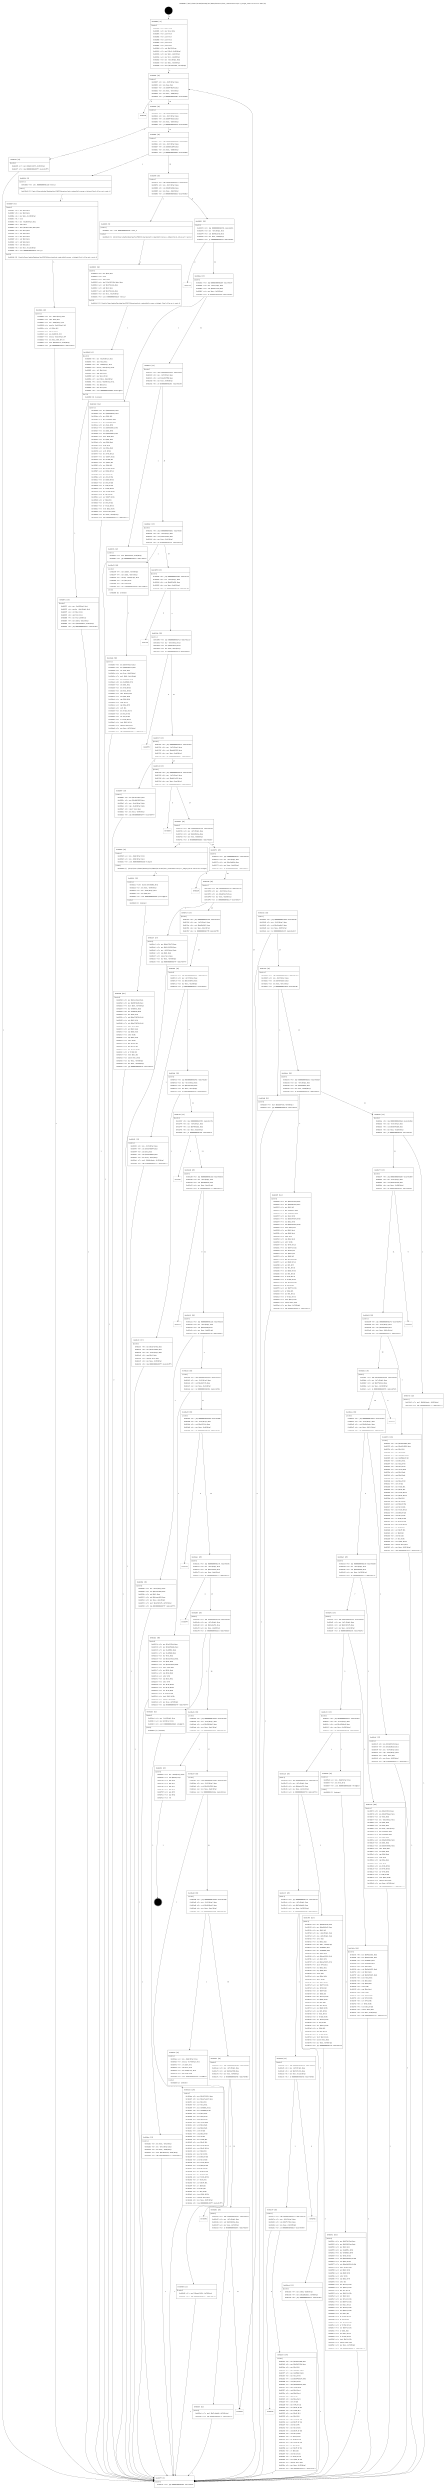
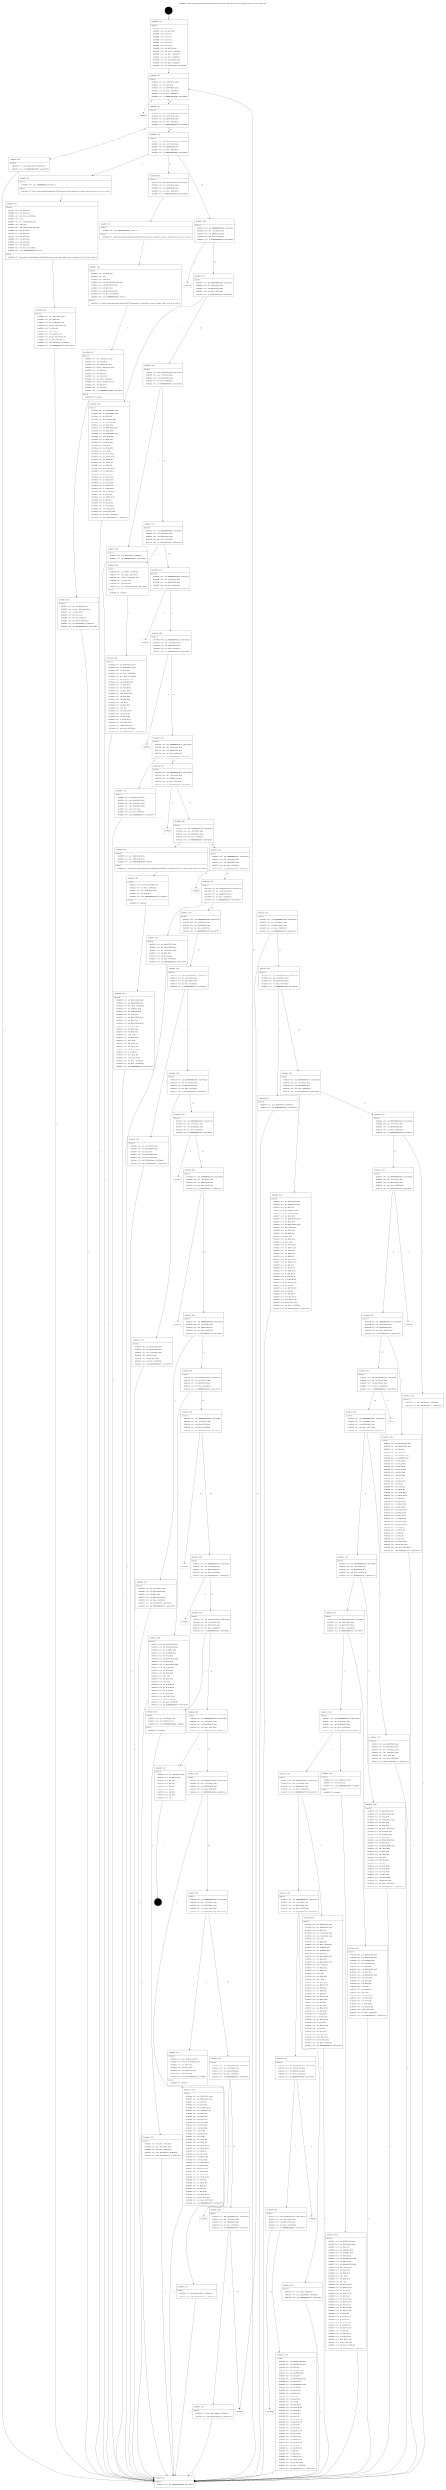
edge "0x401878 [25]" -> "0x401891 [25]": now "0x40185f [25]" -> "0x401891 [25]"
